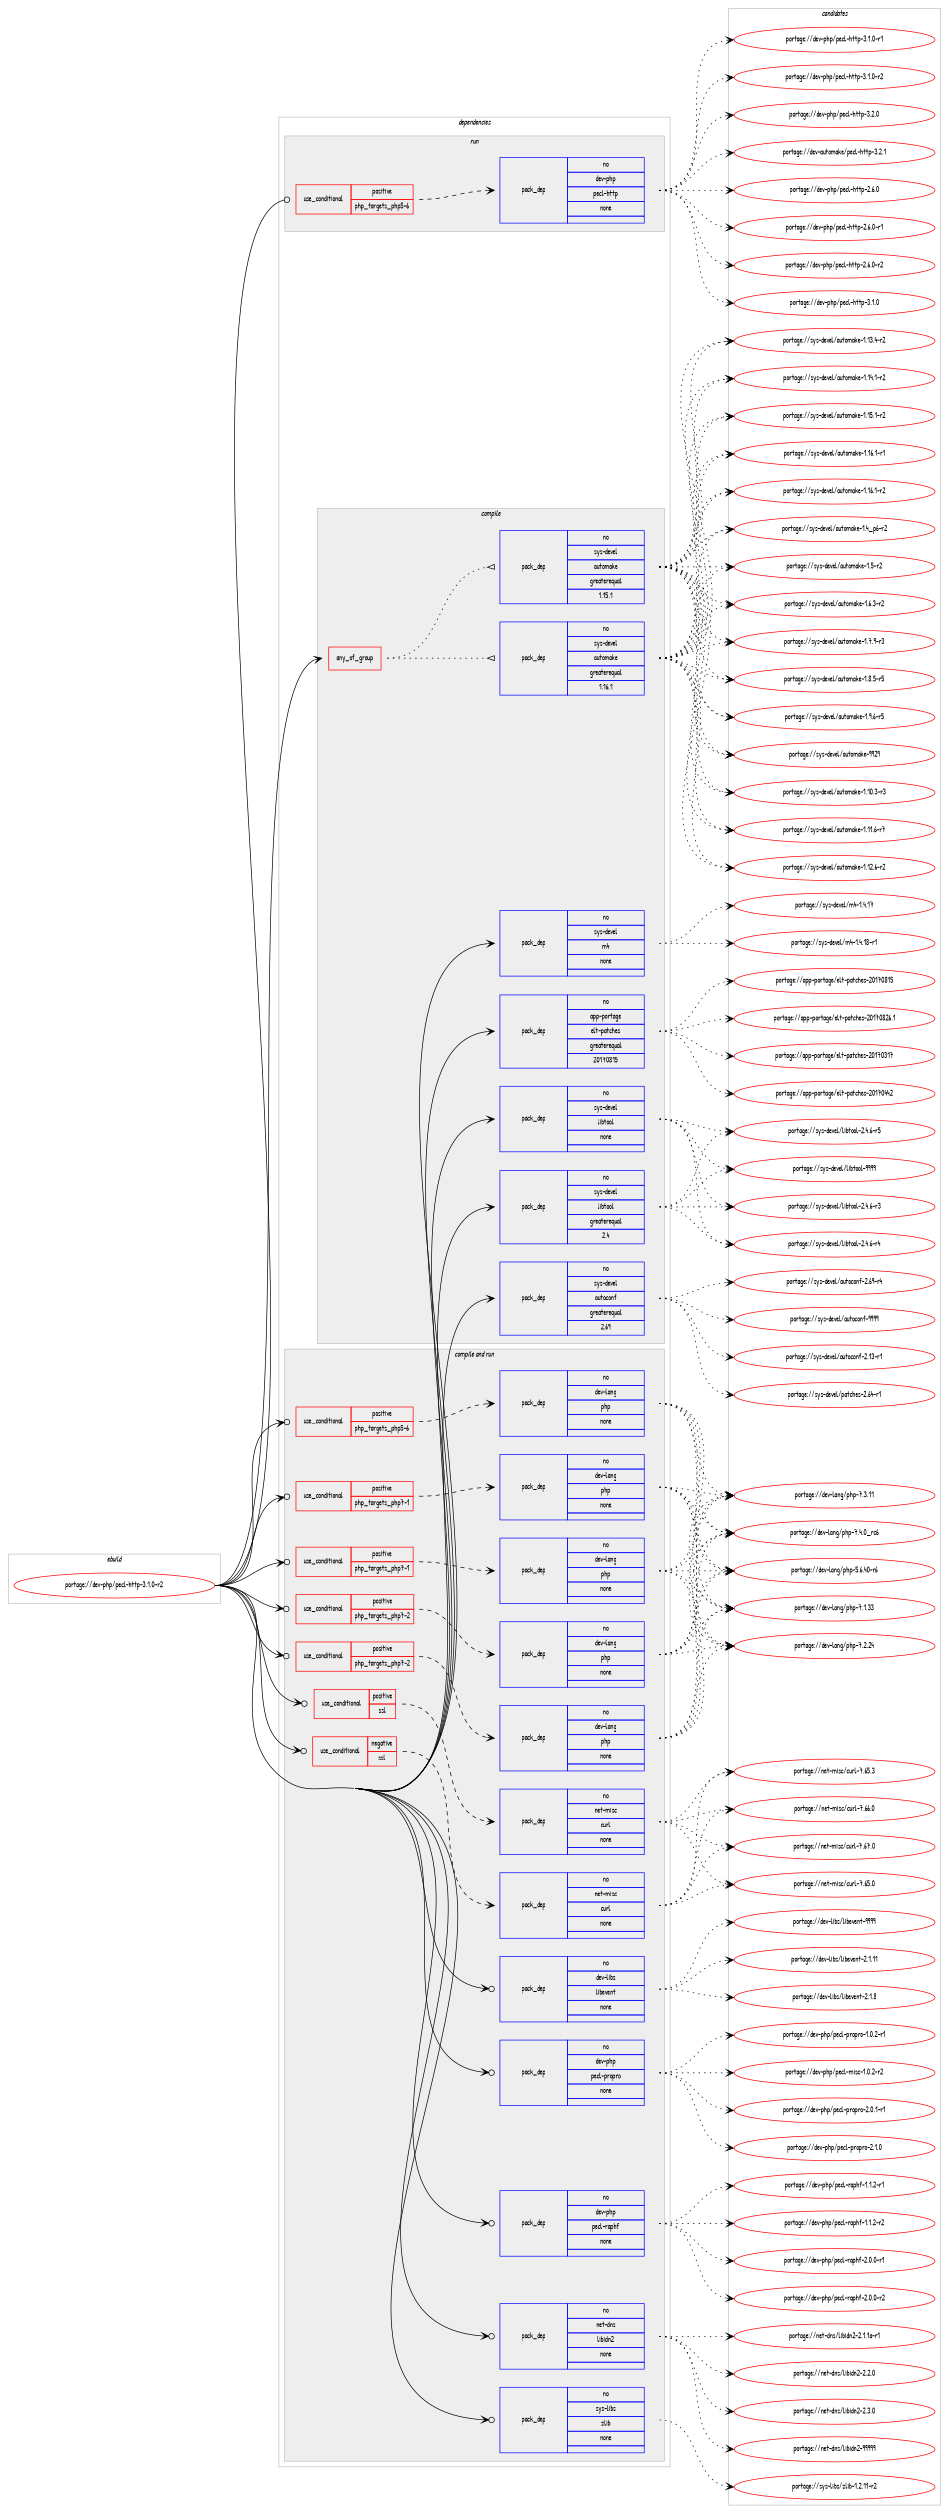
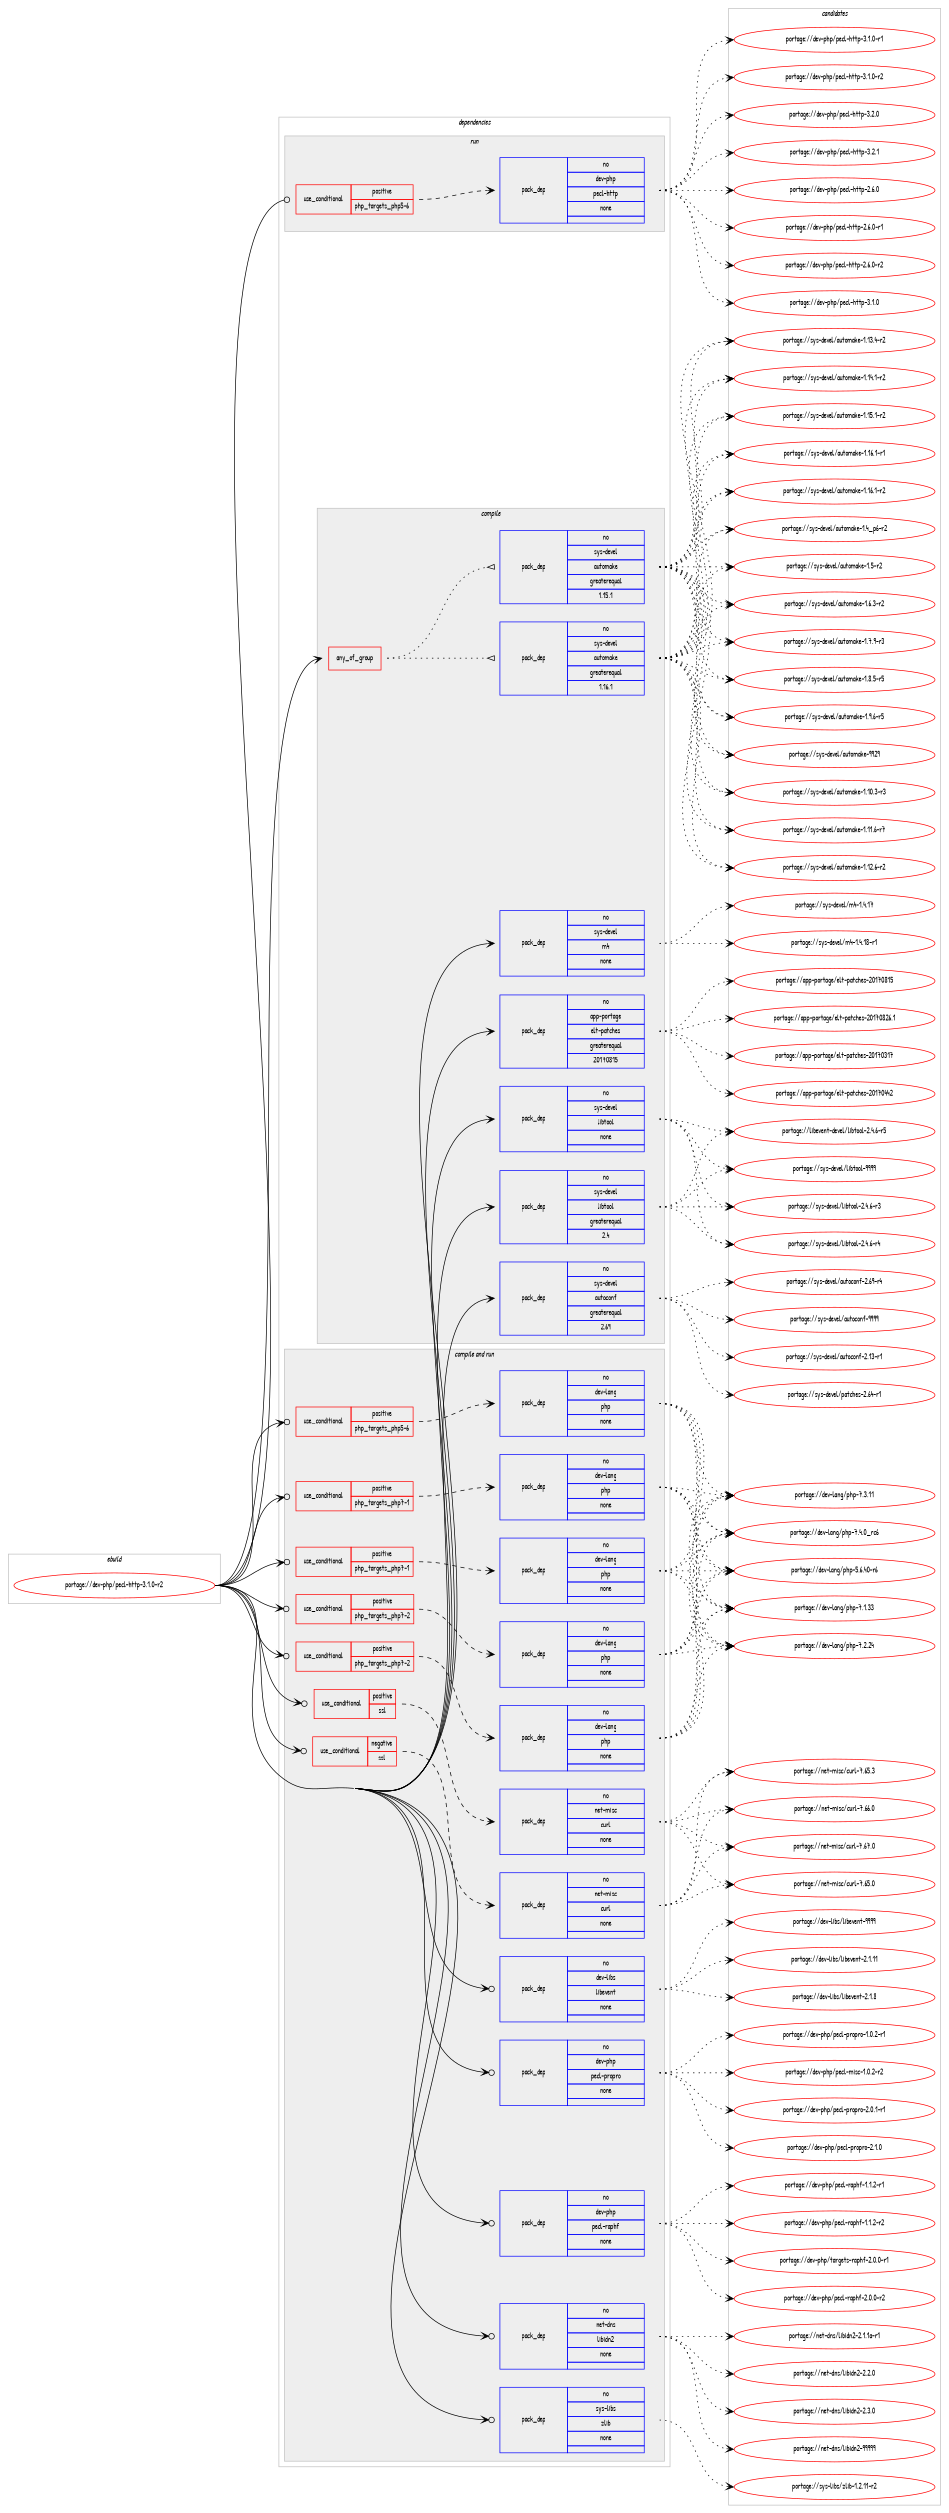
node "portage://dev-automake/pecl-http-3.2.1": label "portage://dev-automake/pecl-http-3.2.1" -> "portage://dev-php/pecl-http-3.2.1"
node "portage://sys-devel/libtool-2.4.6-r5": label "portage://sys-devel/libtool-2.4.6-r5" -> "portage://libevent-devel/libtool-2.4.6-r5"
node "portage://dev-php/pecl-raphf-2.0.0-r1": label "portage://dev-php/pecl-raphf-2.0.0-r1" -> "portage://dev-php/targets-raphf-2.0.0-r1"
